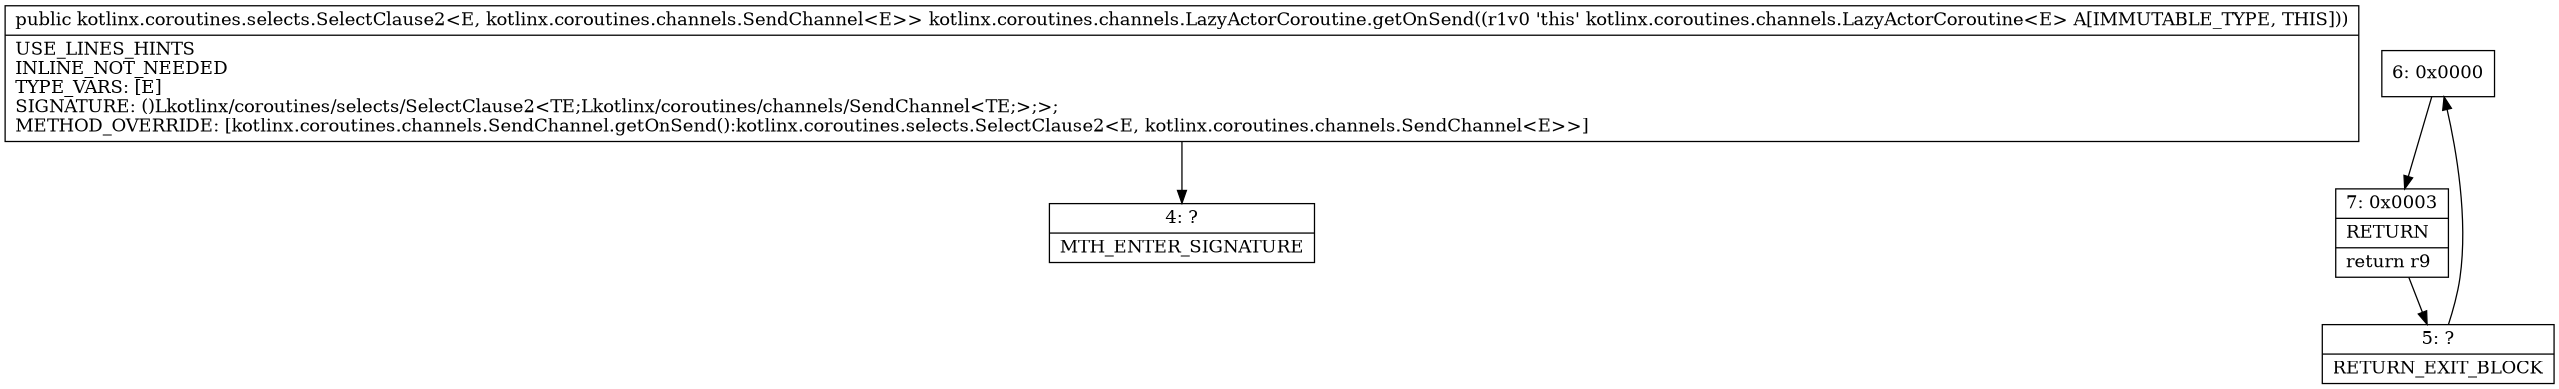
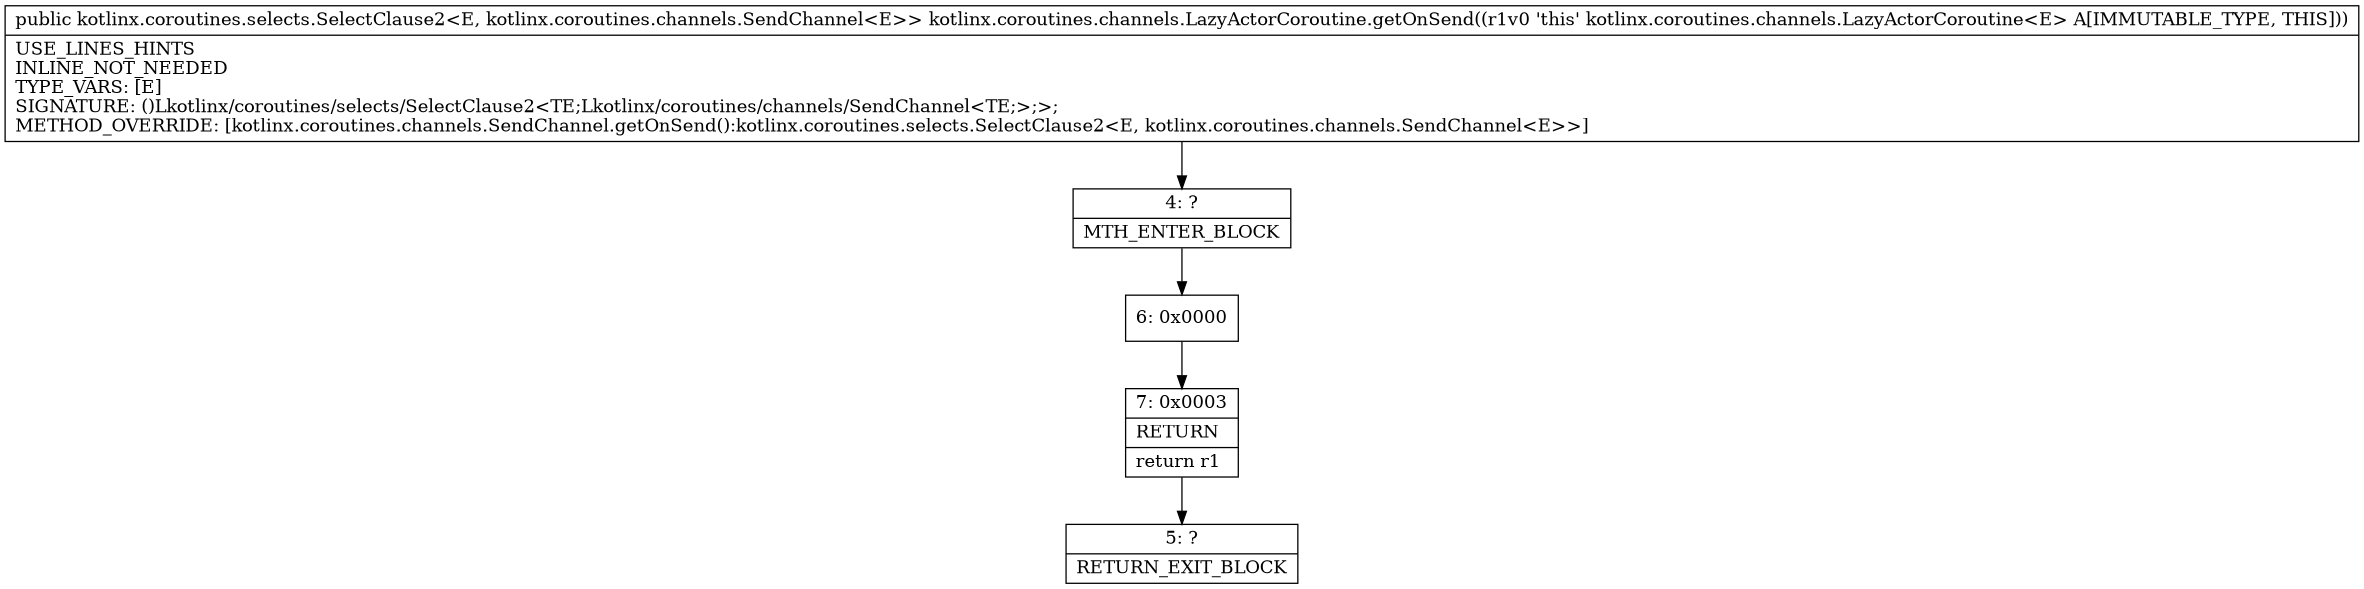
edge "5: ?" -> "6: 0x0000": now "4: ?" -> "6: 0x0000"
node "4: ?": text "MTH_ENTER_SIGNATURE" -> "MTH_ENTER_BLOCK"
node "7: 0x0003": text "return r9" -> "return r1"
